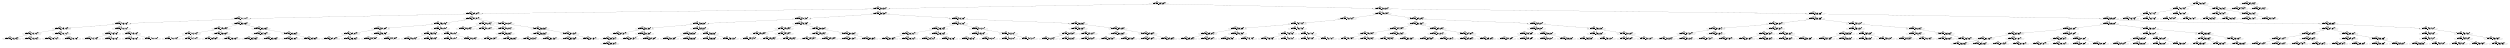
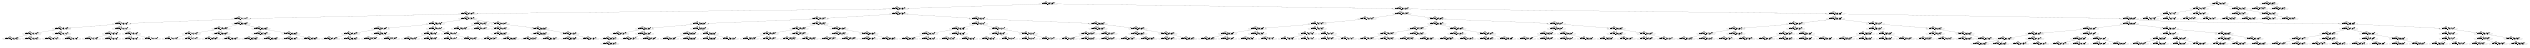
node "Node{data=[3459, 3459]}": added
